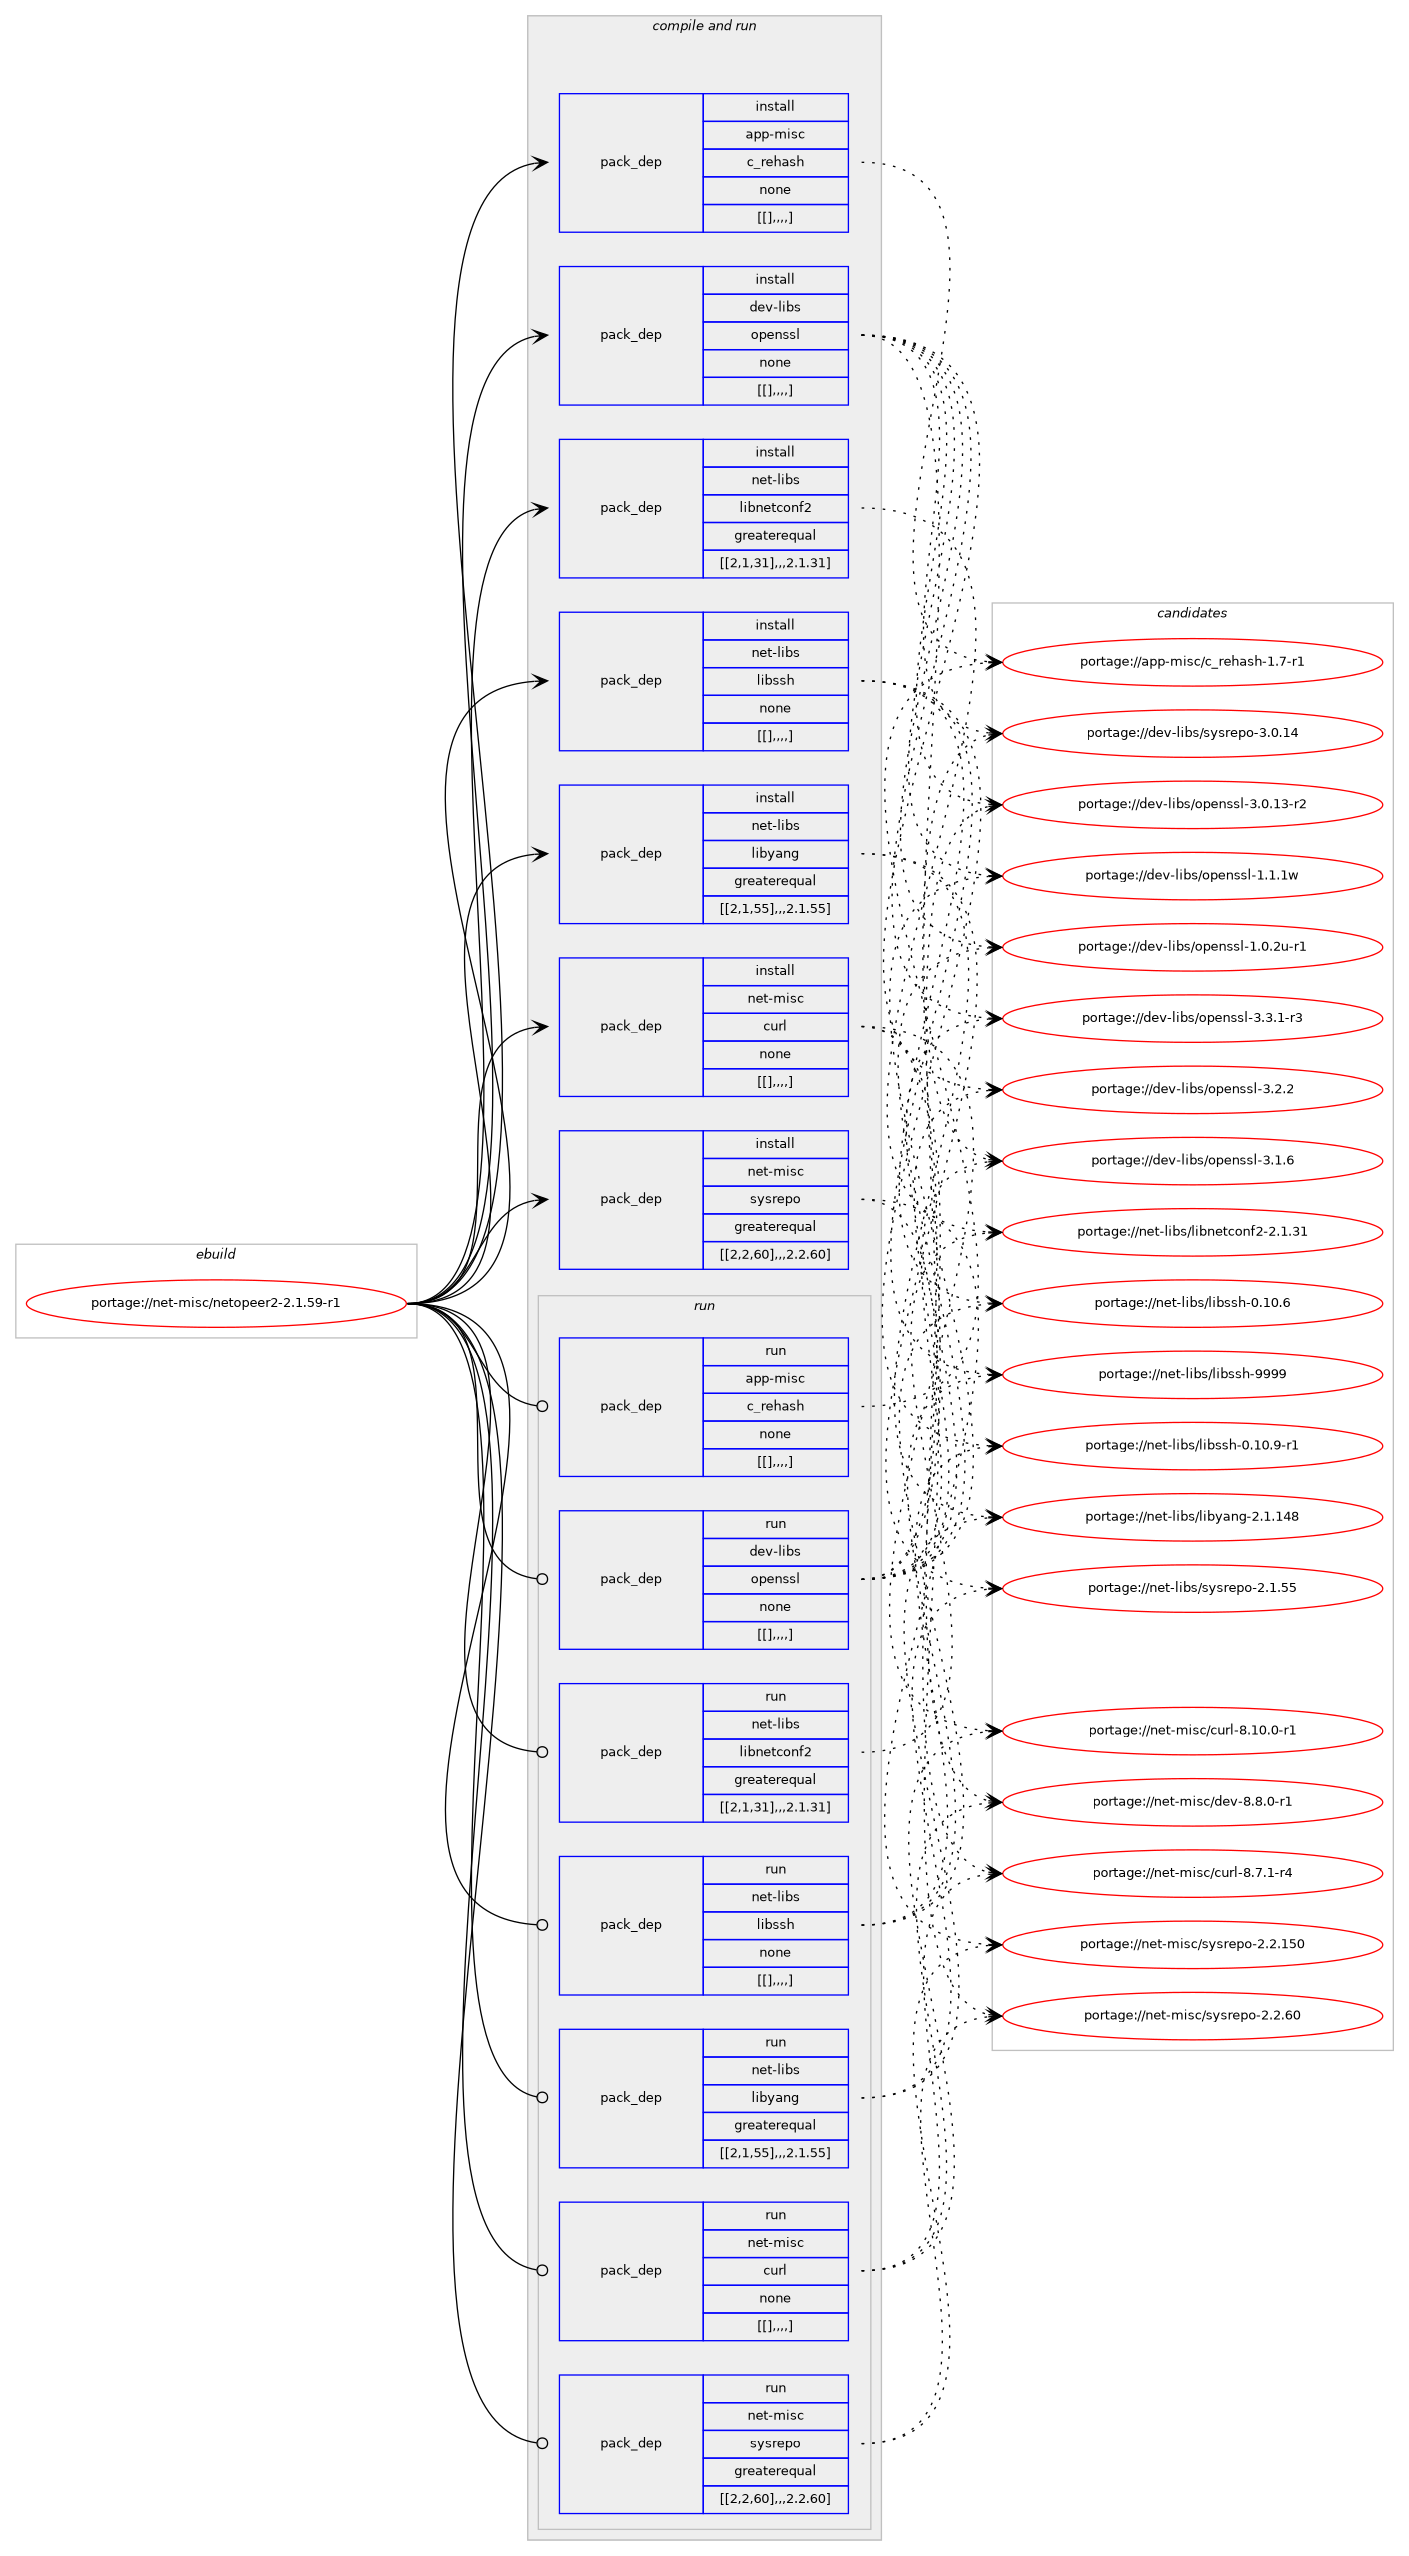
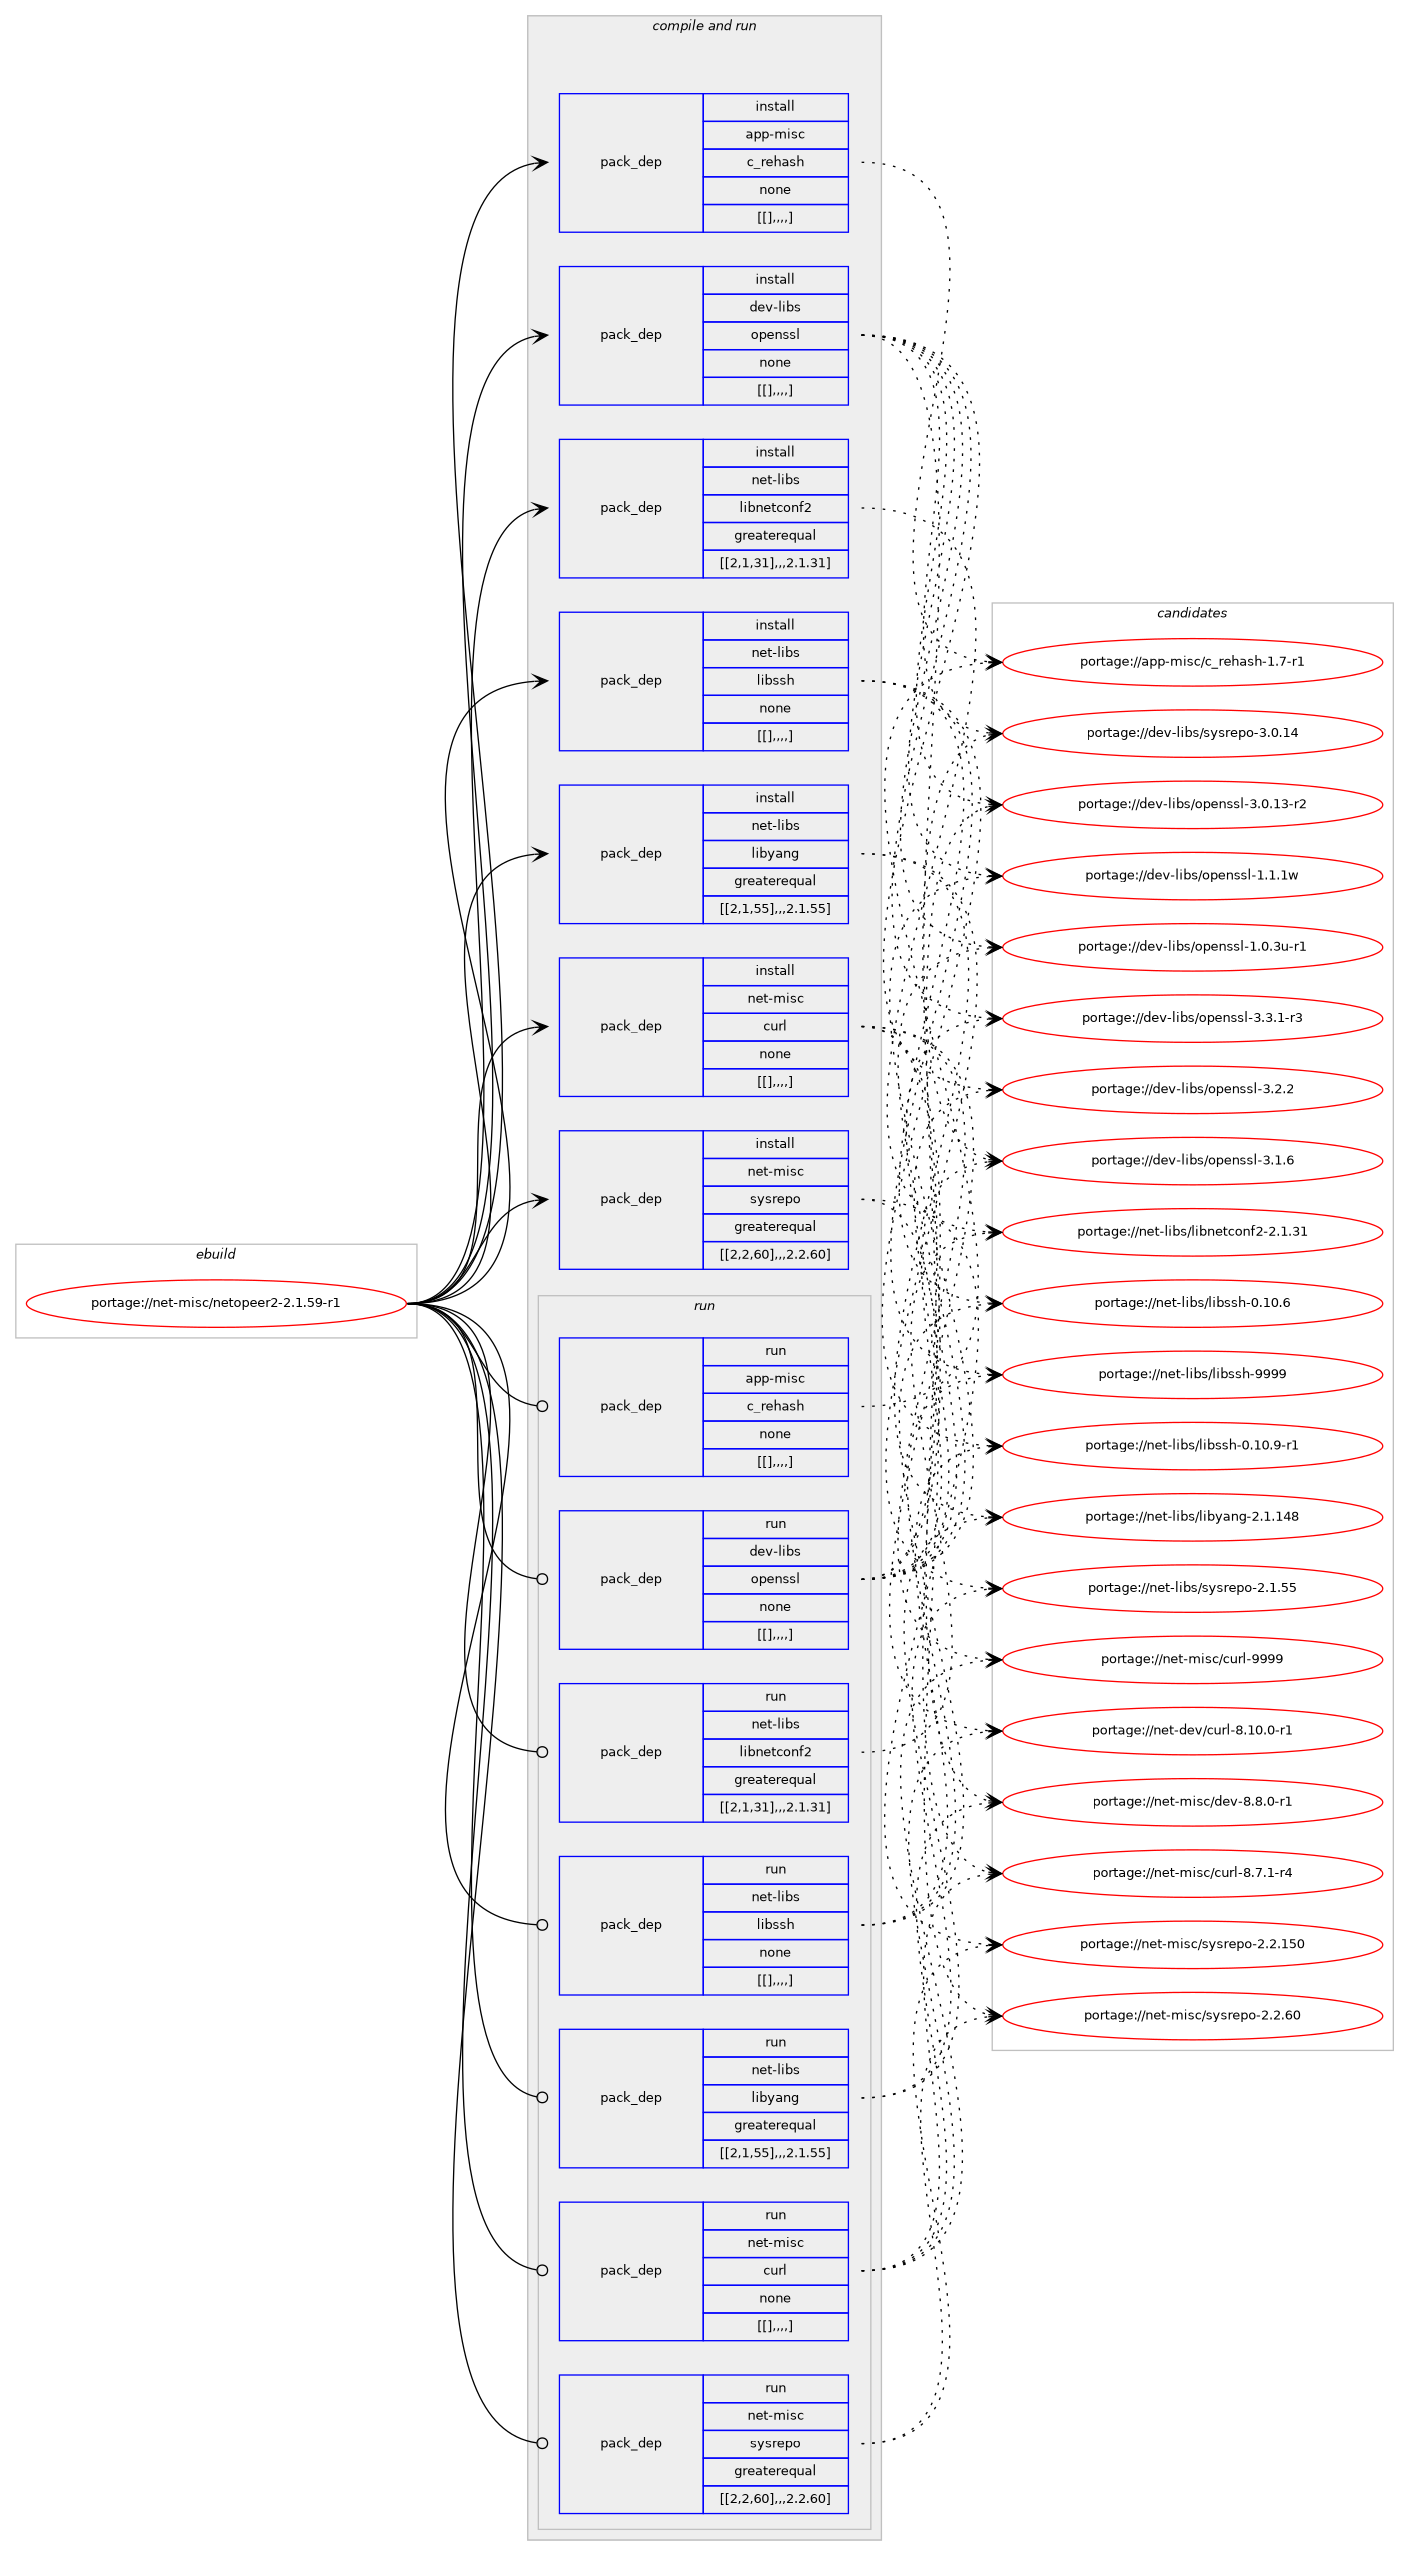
node "portage://dev-libs/openssl-1.0.2u-r1": label "portage://dev-libs/openssl-1.0.2u-r1" -> "portage://dev-libs/openssl-1.0.3u-r1"
node "portage://net-misc/curl-9999": added
node "portage://net-misc/curl-8.10.0-r1": label "portage://net-misc/curl-8.10.0-r1" -> "portage://net-dev/curl-8.10.0-r1"
